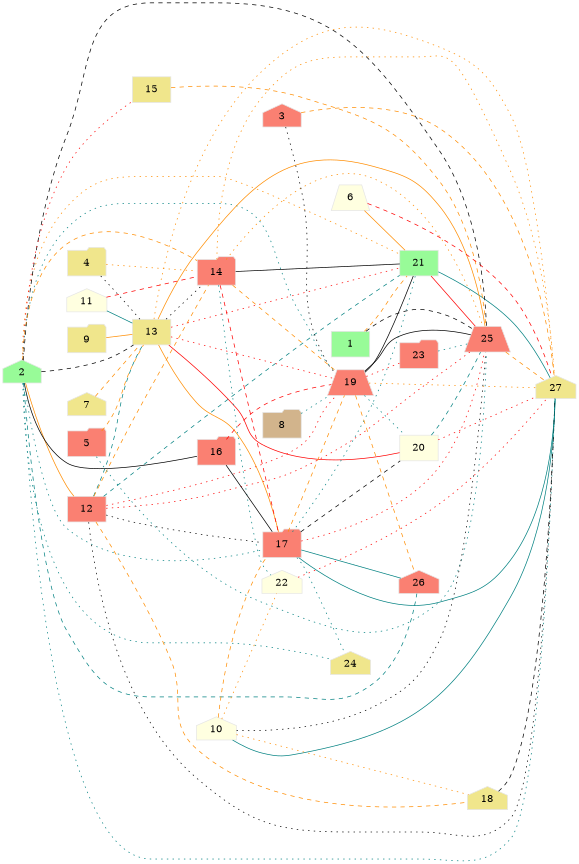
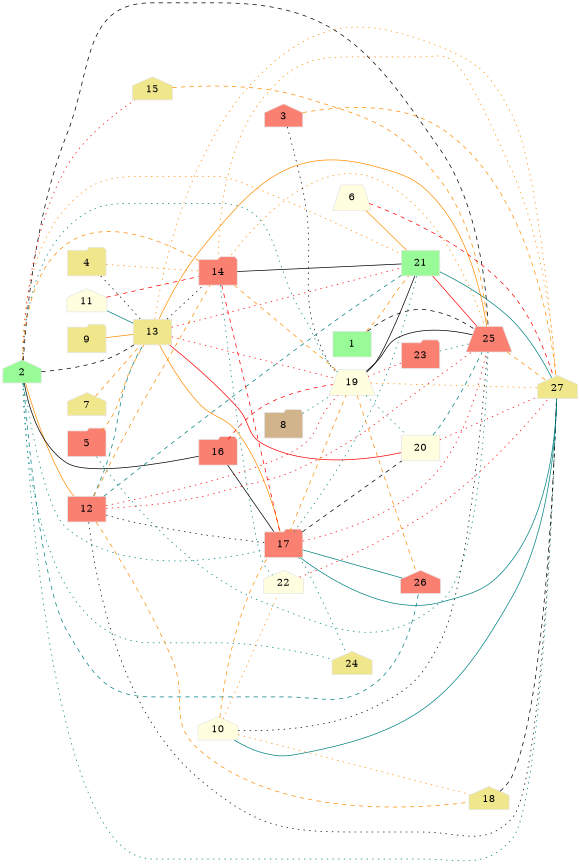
node "15": shape box -> house
node "19": fillcolor salmon -> lightyellow
